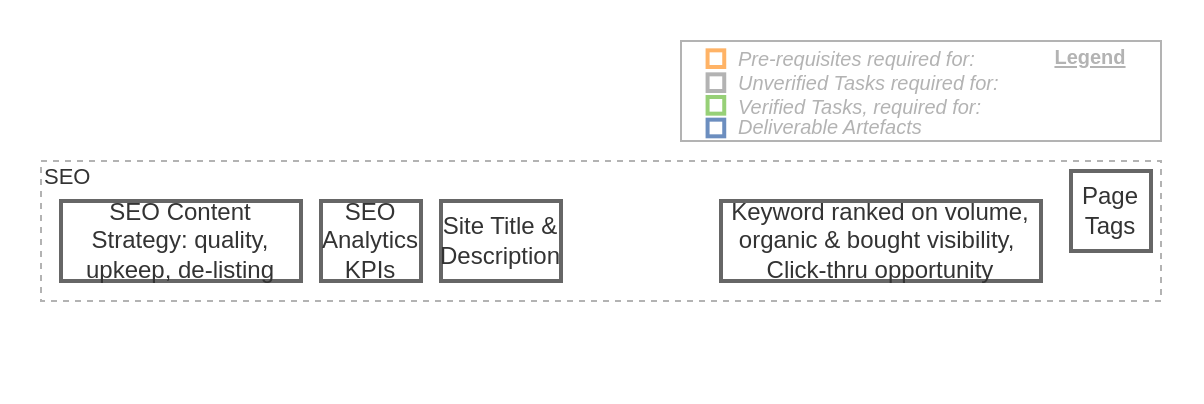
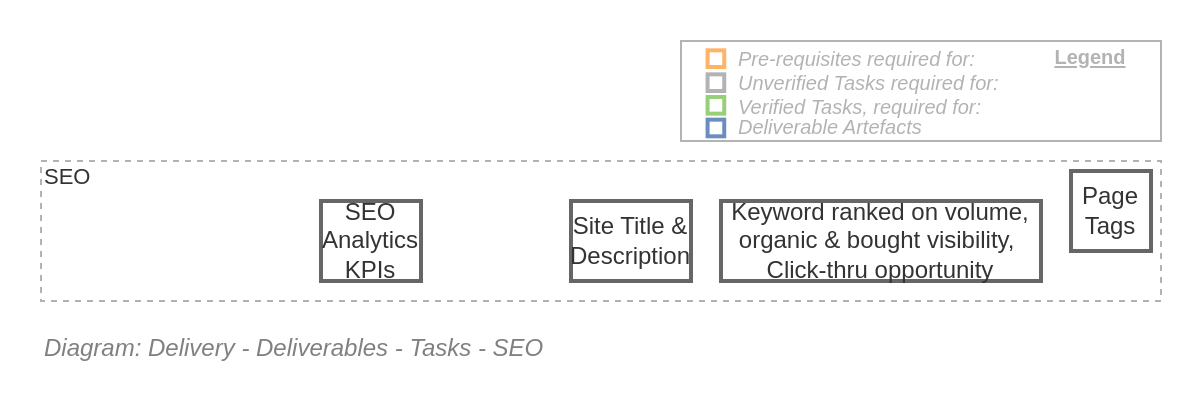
node "SEO Content Strategy: quality, upkeep, de-listing": removed
node "Site Title & Description": moved (501, 241) -> (631, 241)
node "Diagram: Delivery - Deliverables - Tasks - SEO": added
